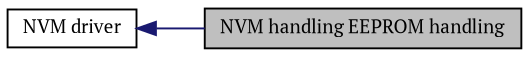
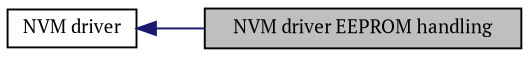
node "NVM handling EEPROM handling": label "NVM handling EEPROM handling" -> "NVM driver EEPROM handling"
